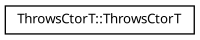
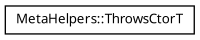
node "ThrowsCtorT::ThrowsCtorT": label "ThrowsCtorT::ThrowsCtorT" -> "MetaHelpers::ThrowsCtorT"
